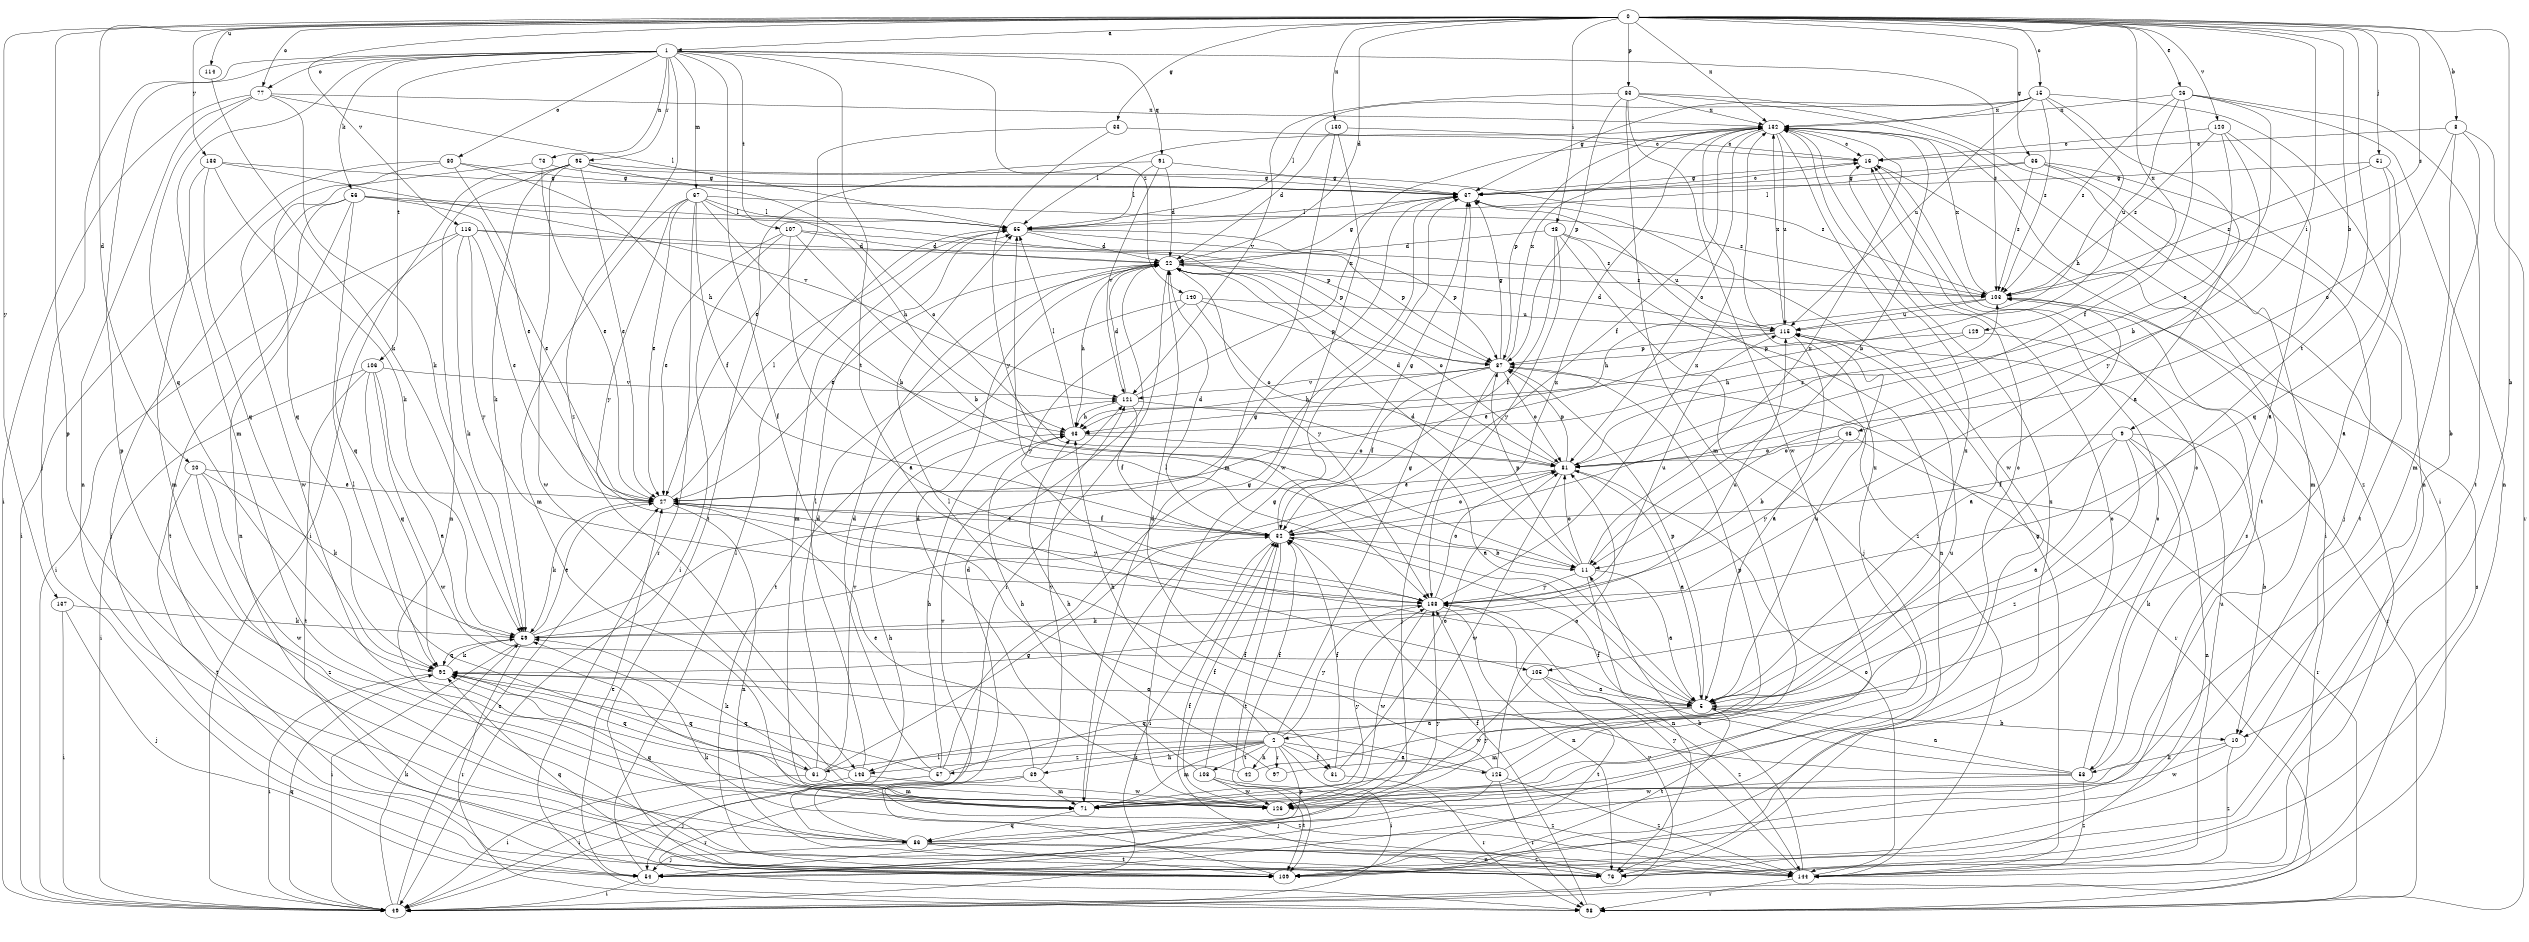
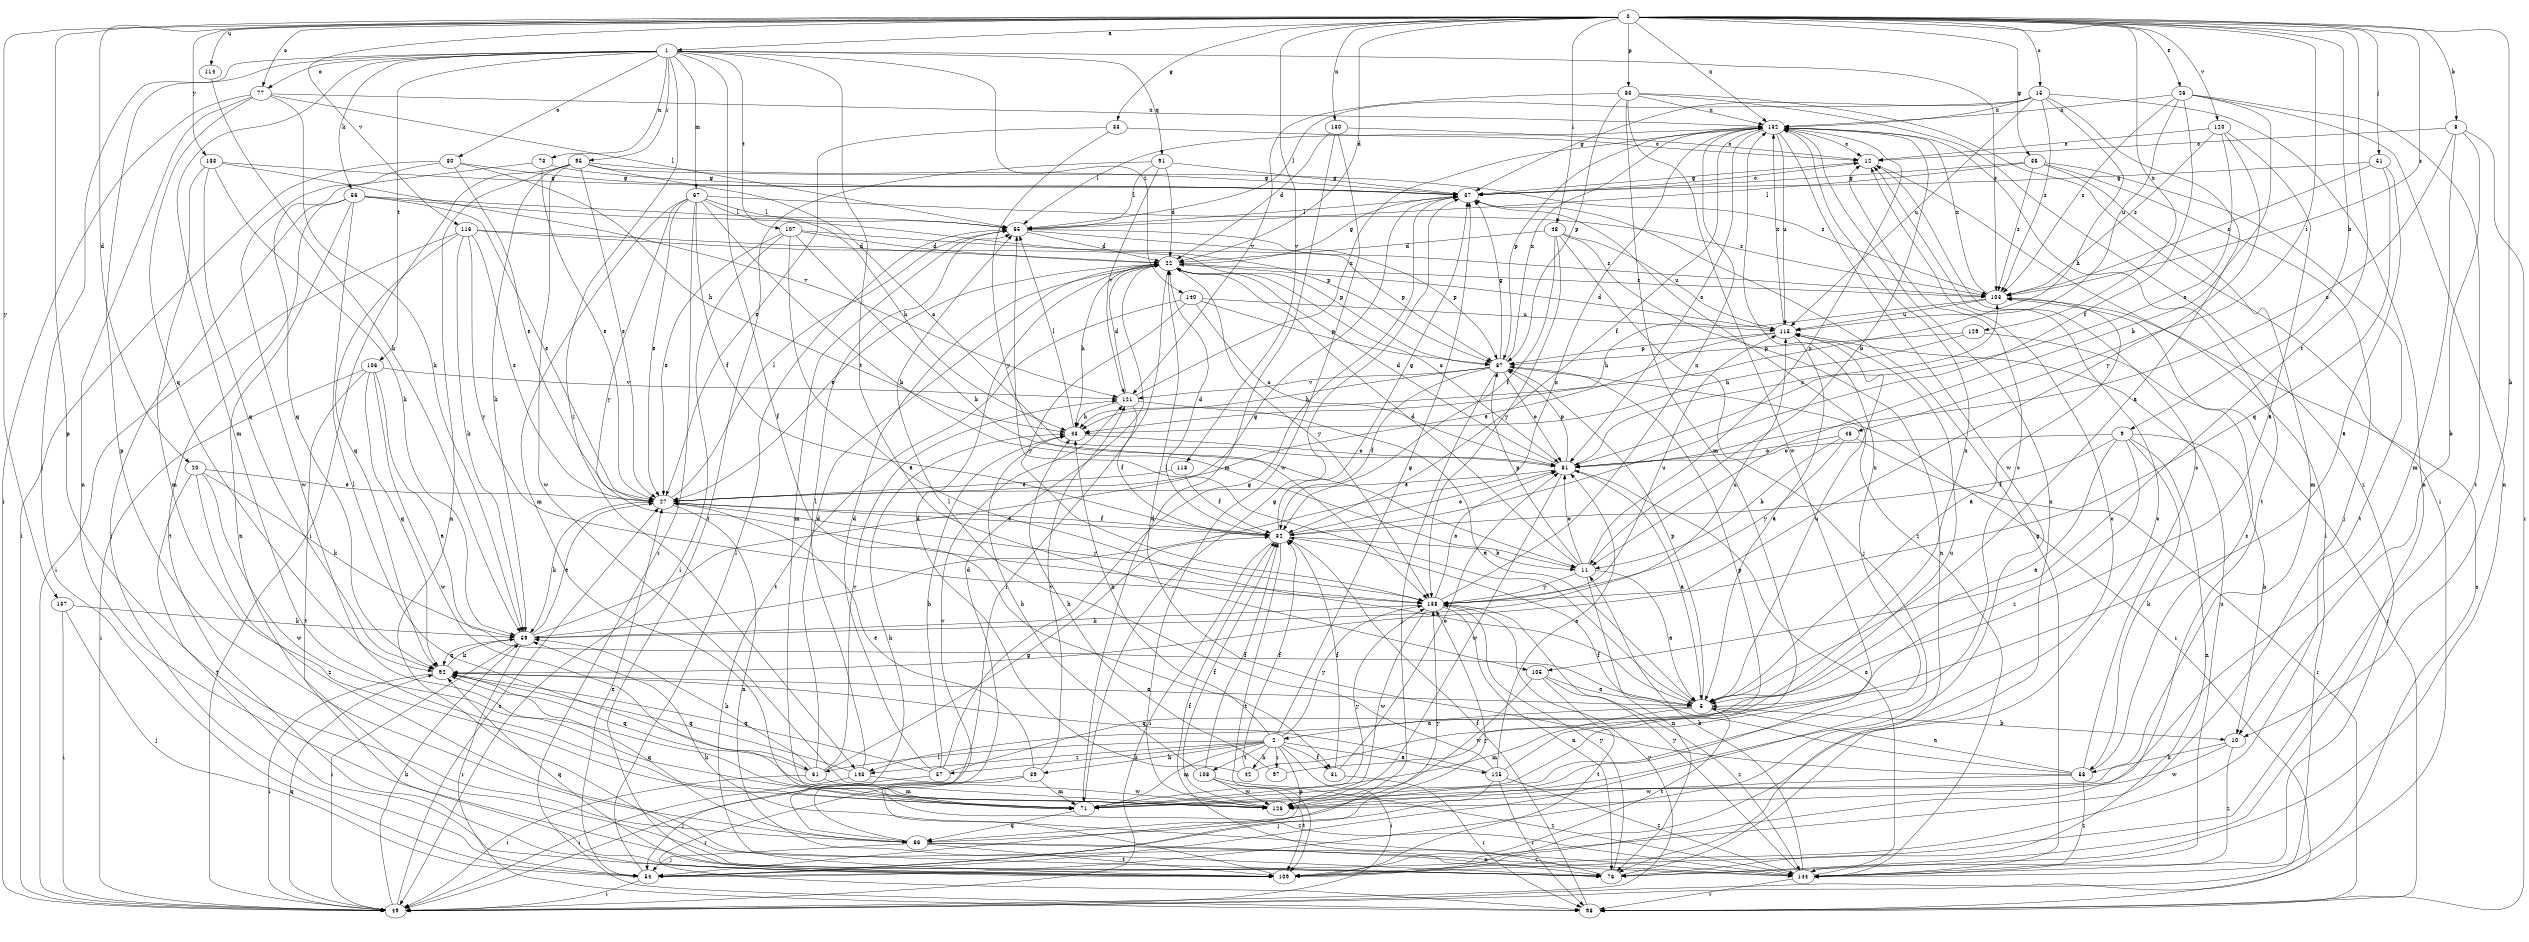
node "16": label "16" -> "12"
node "118": added
edge "76" -> "138": added, label "y"
